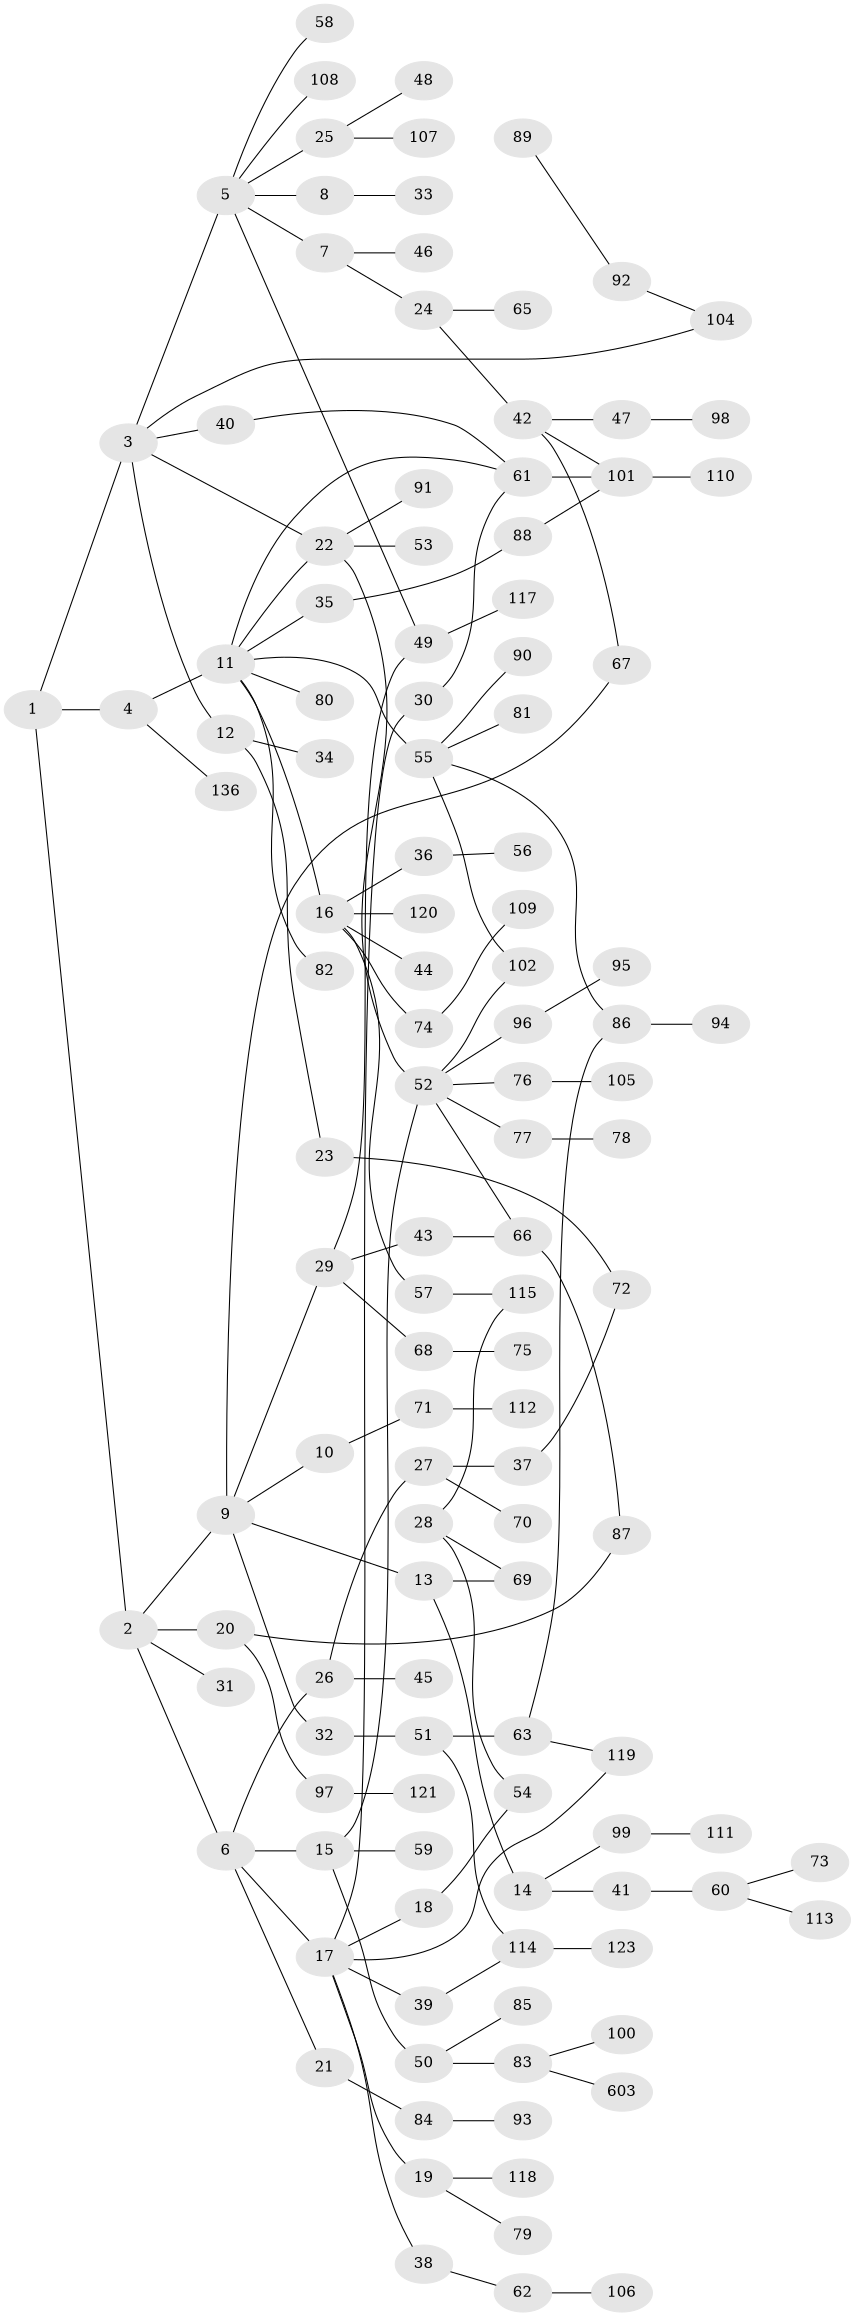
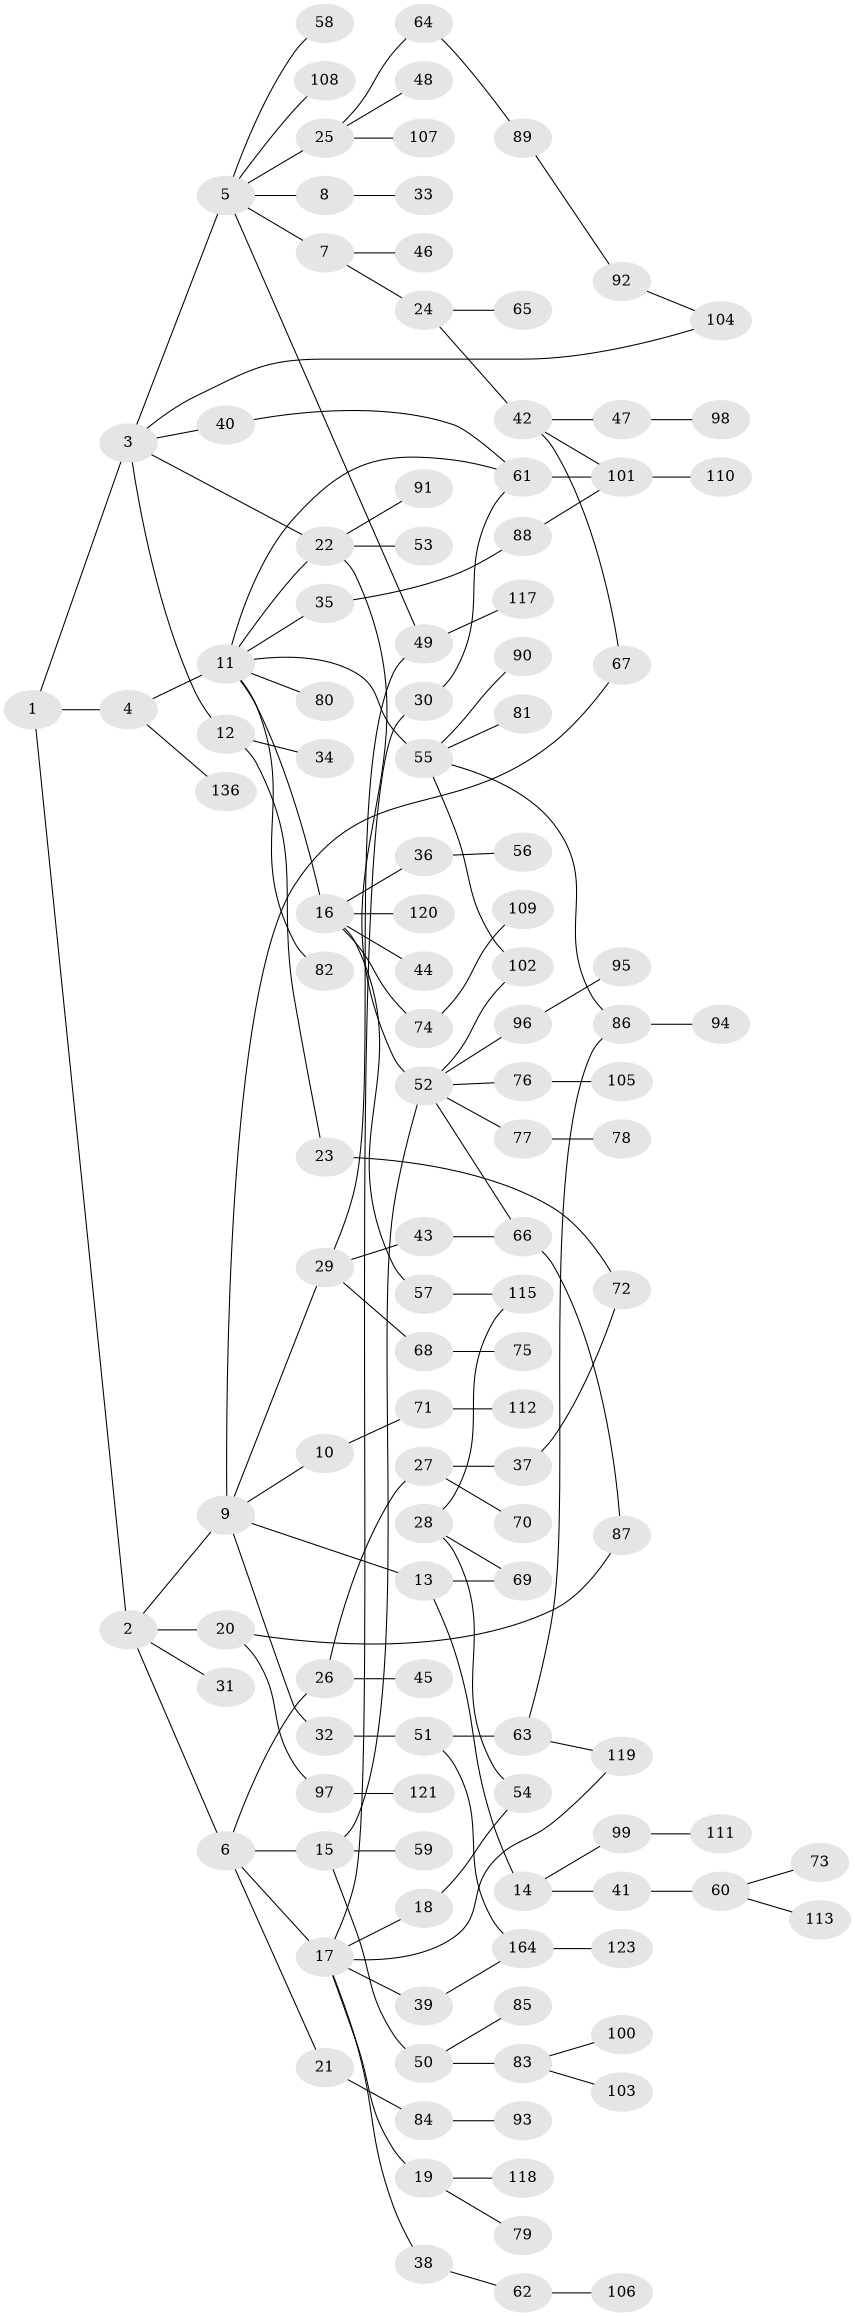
node "64": added
node "114": label "114" -> "164"
node "603": label "603" -> "103"
